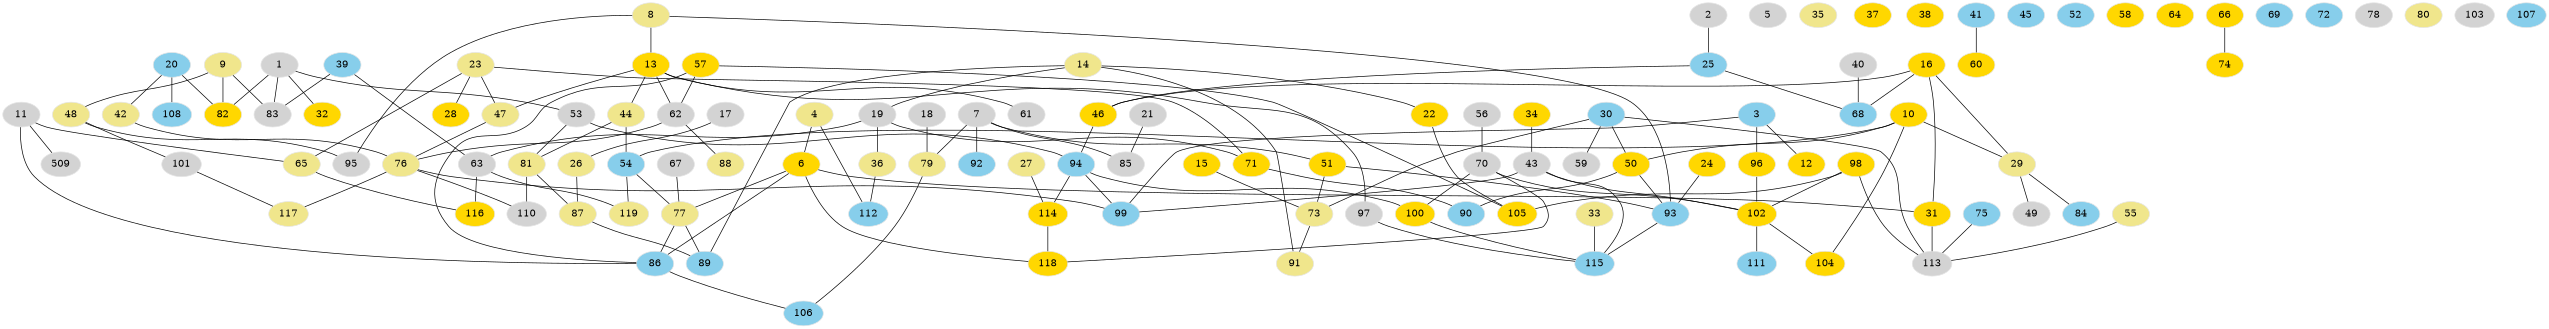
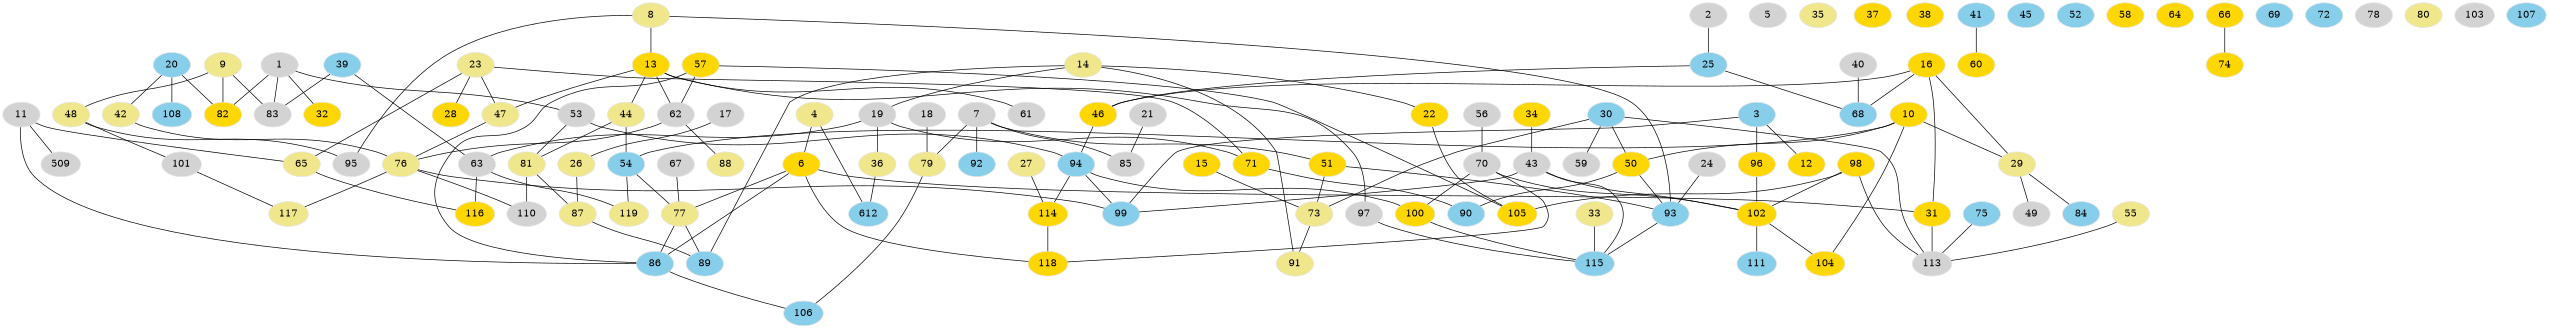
node "24": fillcolor gold -> lightgrey
node "112": label "112" -> "612"
